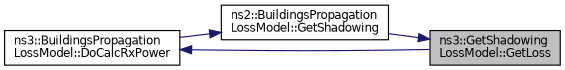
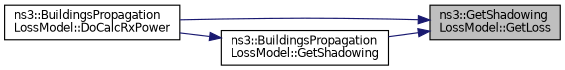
node "ns2::BuildingsPropagation LossModel::GetShadowing": label "ns2::BuildingsPropagation LossModel::GetShadowing" -> "ns3::BuildingsPropagation LossModel::GetShadowing"
edge "ns3::GetShadowing LossModel::GetLoss" -> "ns3::BuildingsPropagation LossModel::DoCalcRxPower": reversed
